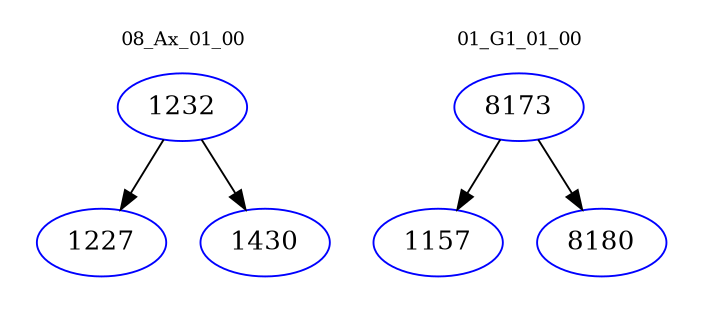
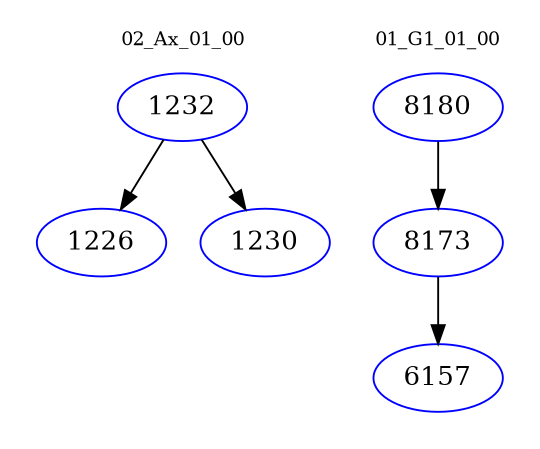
cluster "08_Ax_01_00": label "08_Ax_01_00" -> "02_Ax_01_00"
edge "8173" -> "8180": reversed
node "1227": label "1227" -> "1226"
node "1430": label "1430" -> "1230"
node "1157": label "1157" -> "6157"
